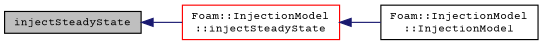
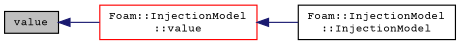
node "injectSteadyState": label "injectSteadyState" -> "value"
node "Foam::InjectionModel ::injectSteadyState": label "Foam::InjectionModel ::injectSteadyState" -> "Foam::InjectionModel ::value"
